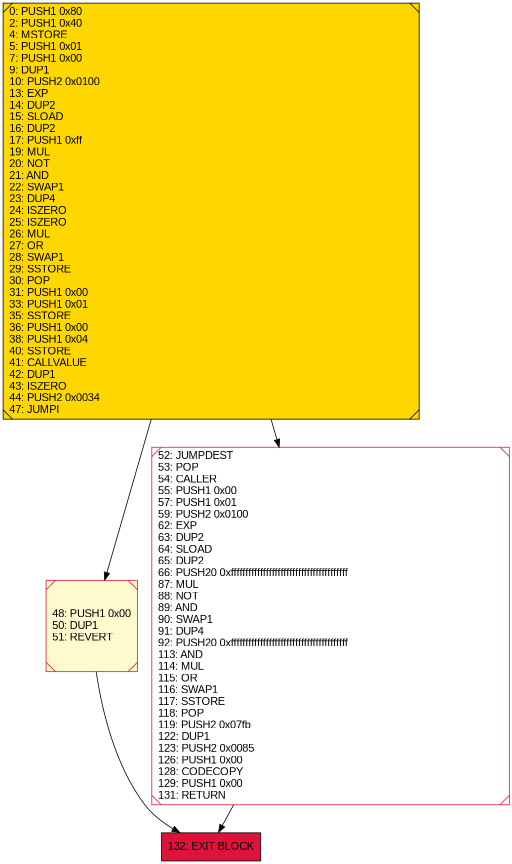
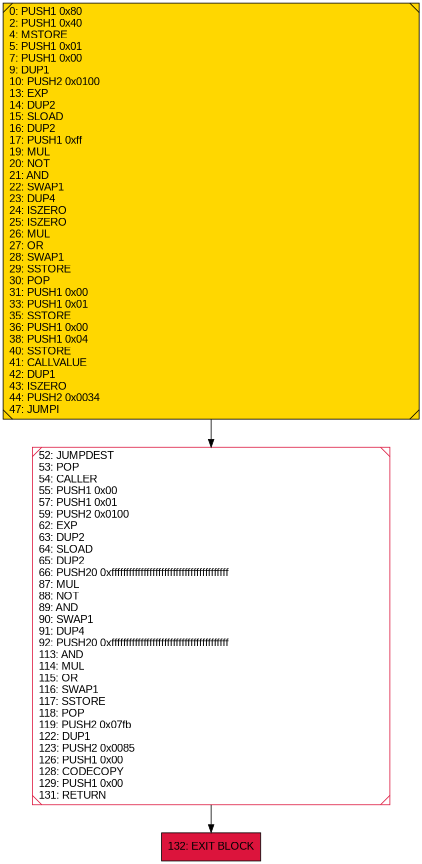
node "48: PUSH1 0x00 50: DUP1 51: REVERT": removed
